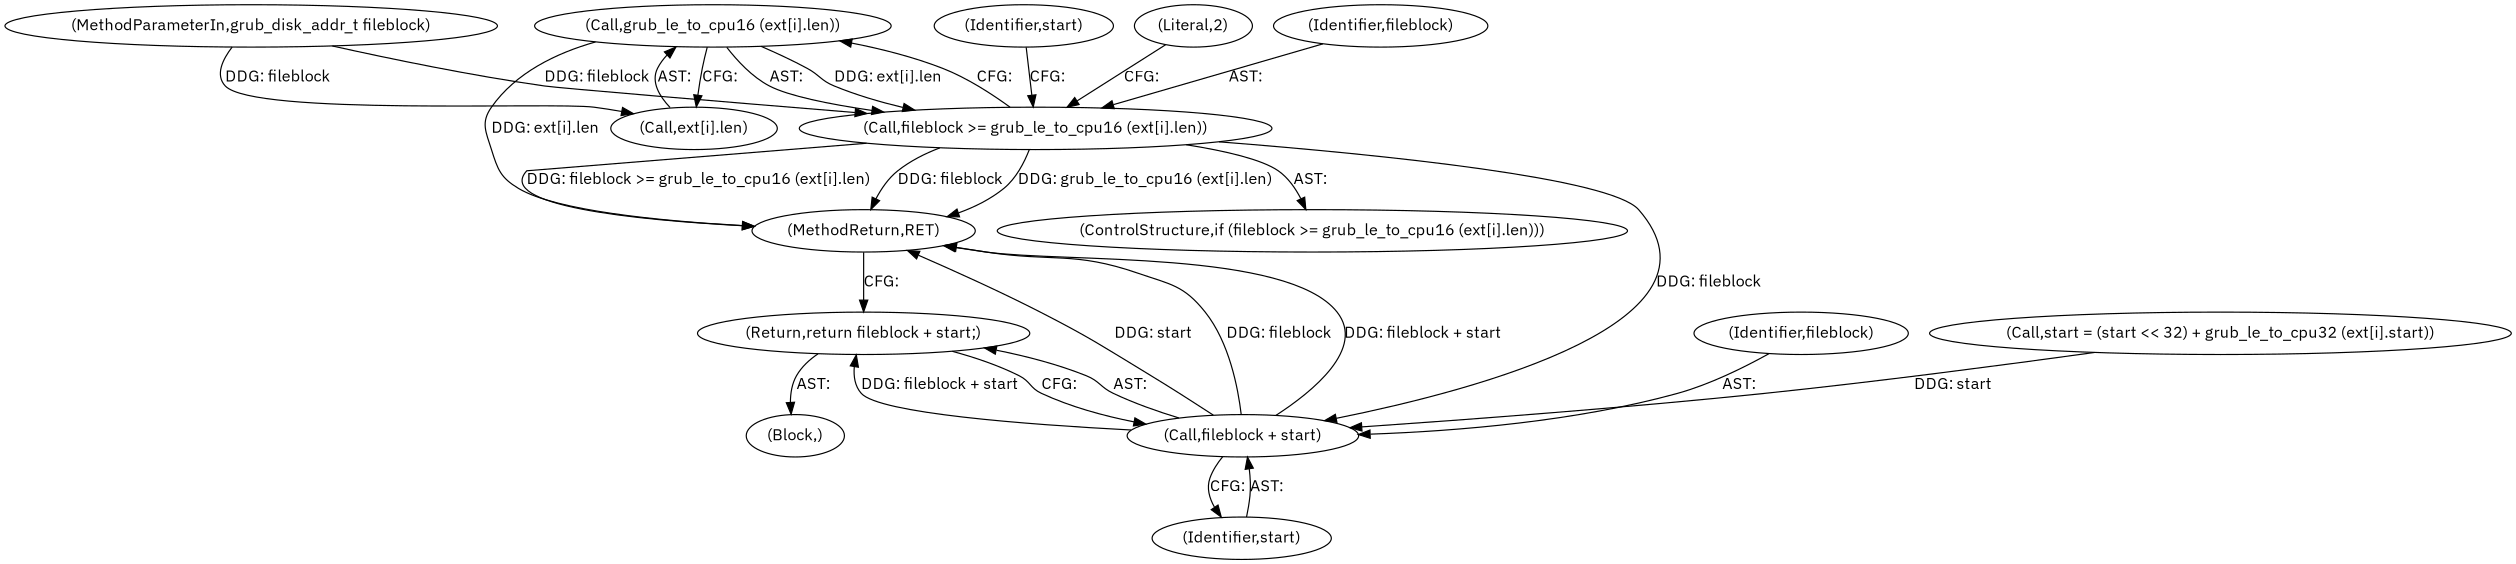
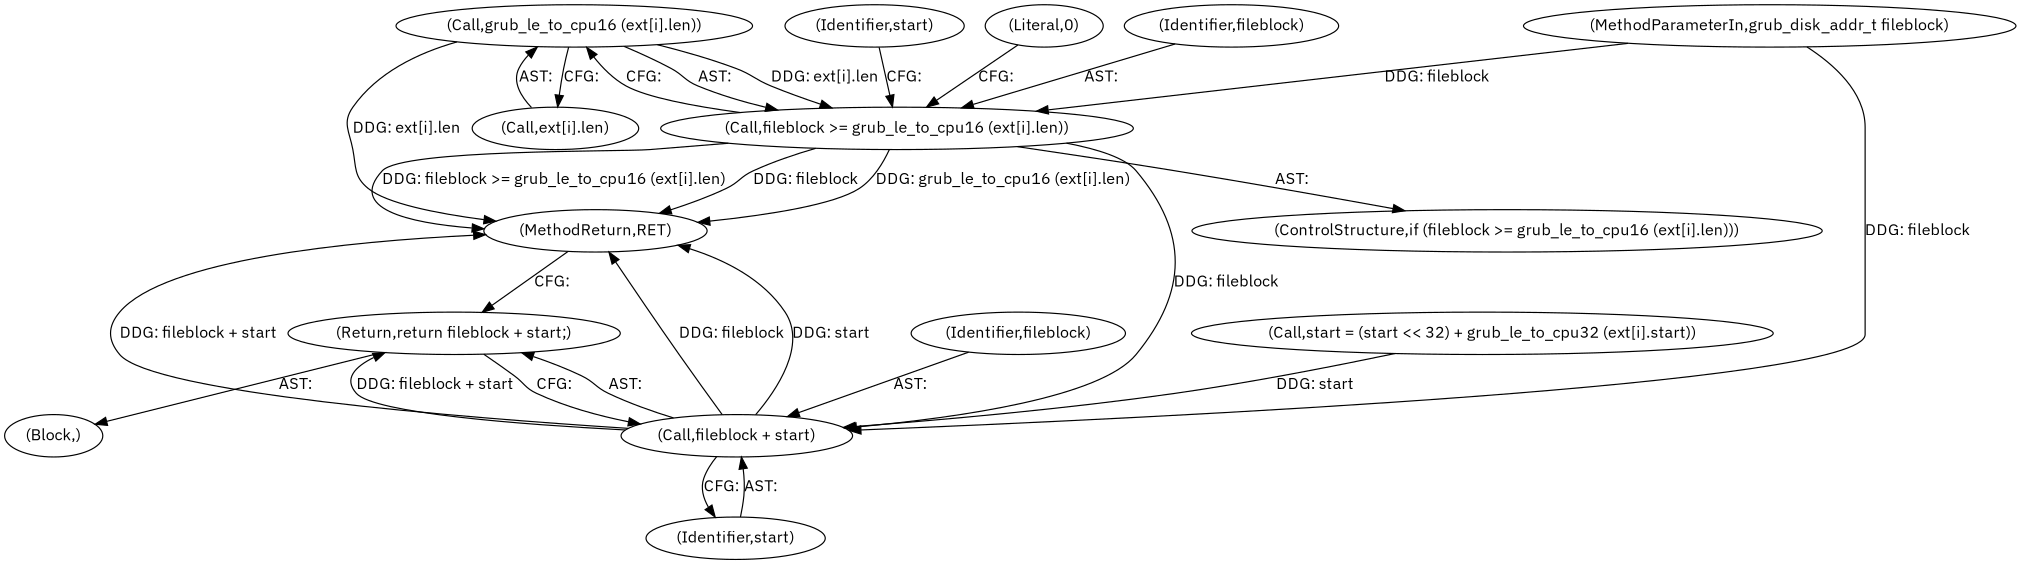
node "(Literal,2)": label "(Literal,2)" -> "(Literal,0)"
edge "(MethodParameterIn,grub_disk_addr_t fileblock)" -> "(Call,ext[i].len)": now "(MethodParameterIn,grub_disk_addr_t fileblock)" -> "(Call,fileblock + start)"
